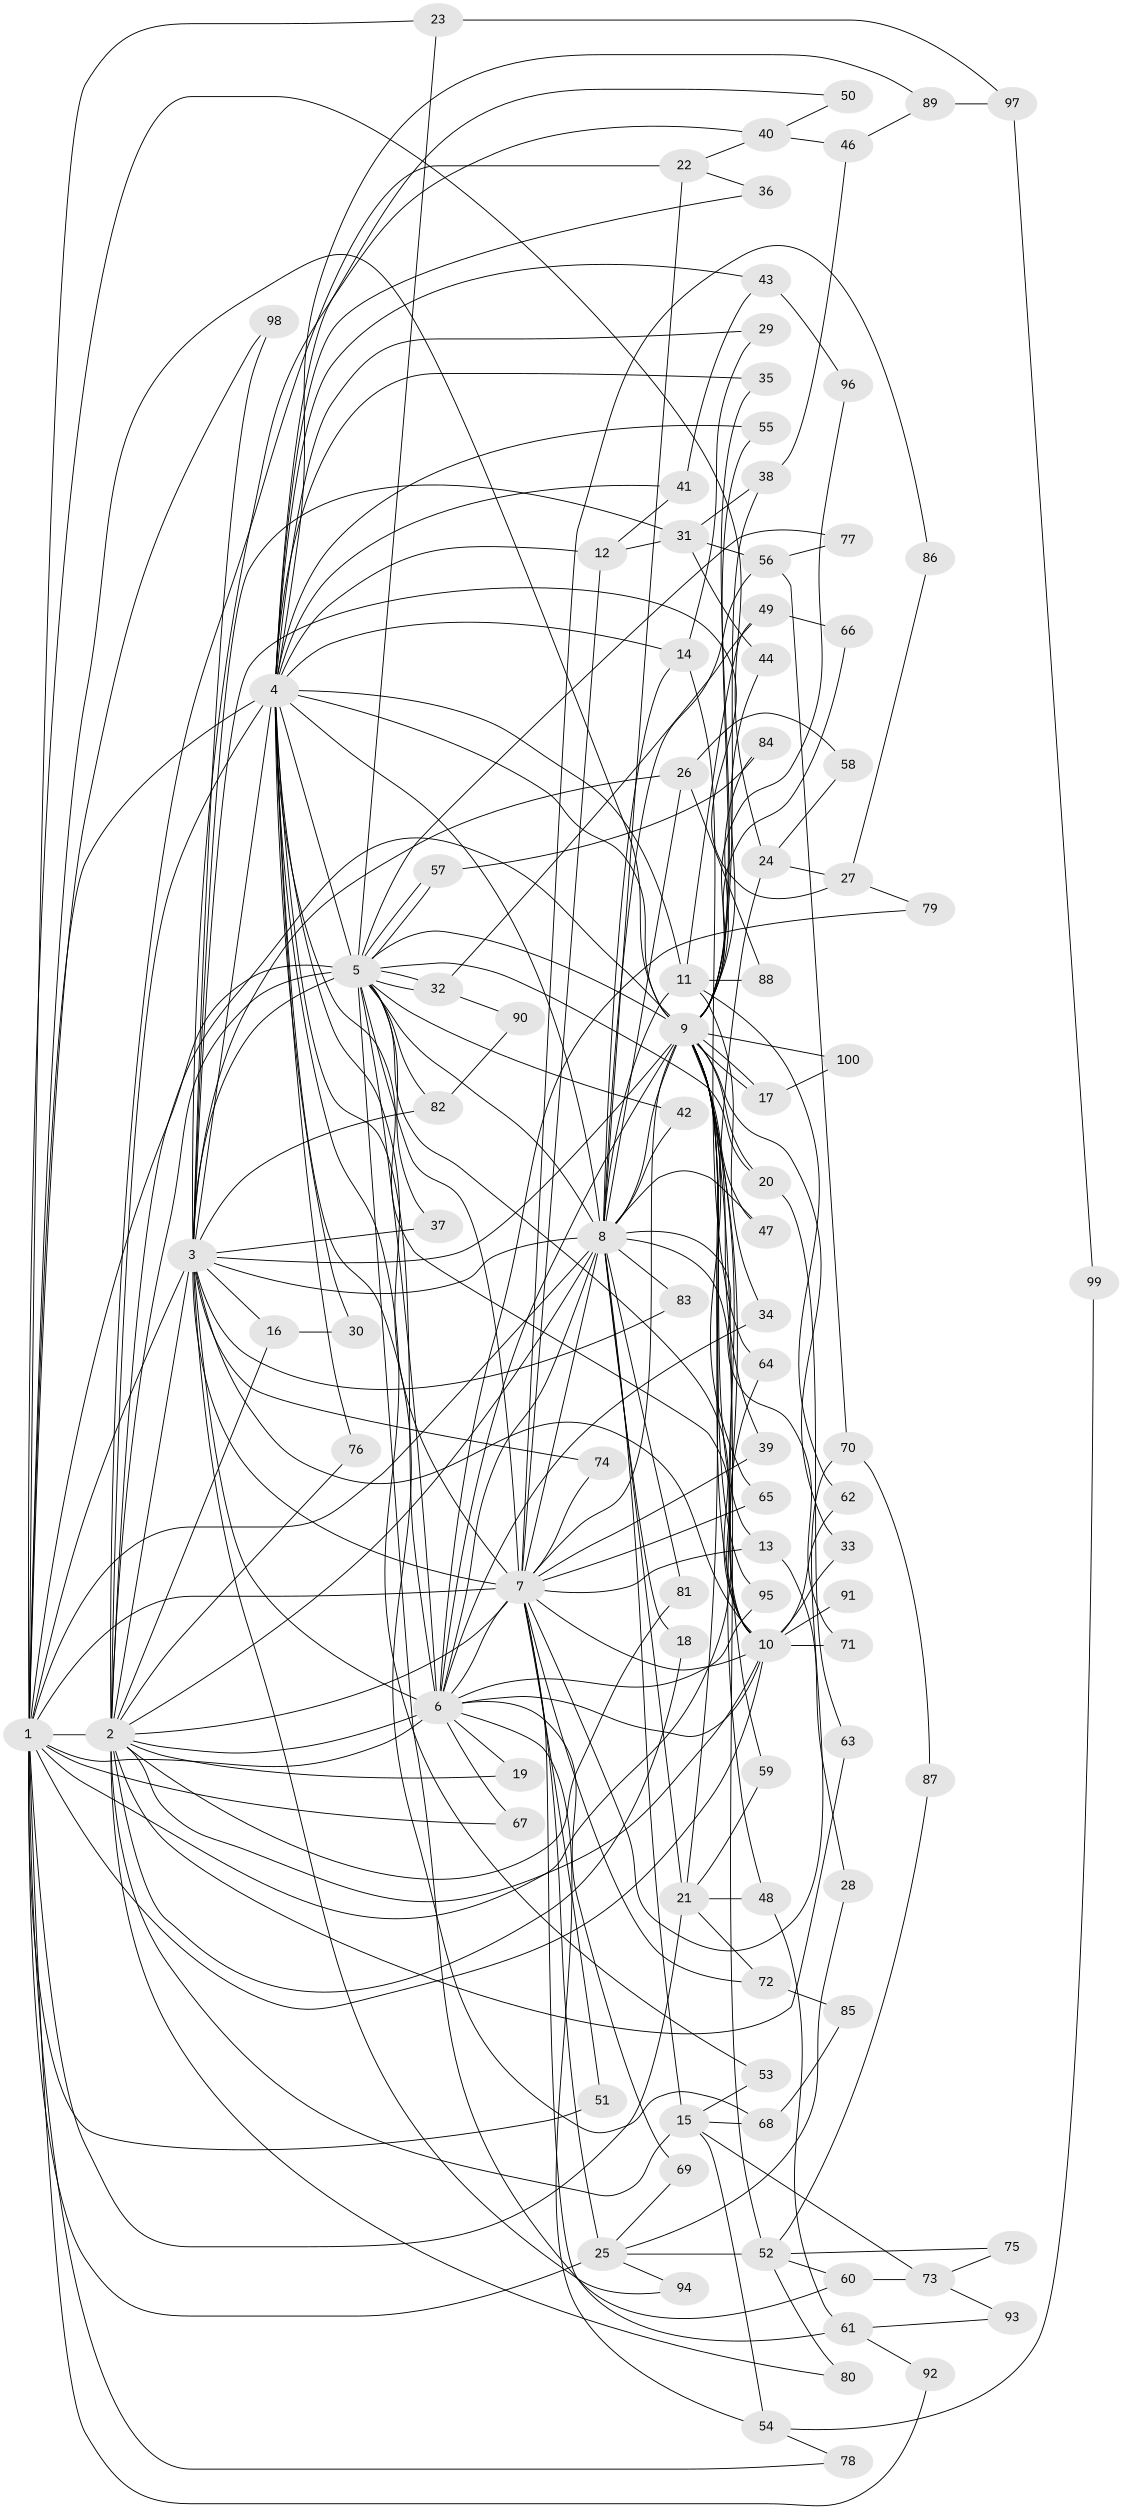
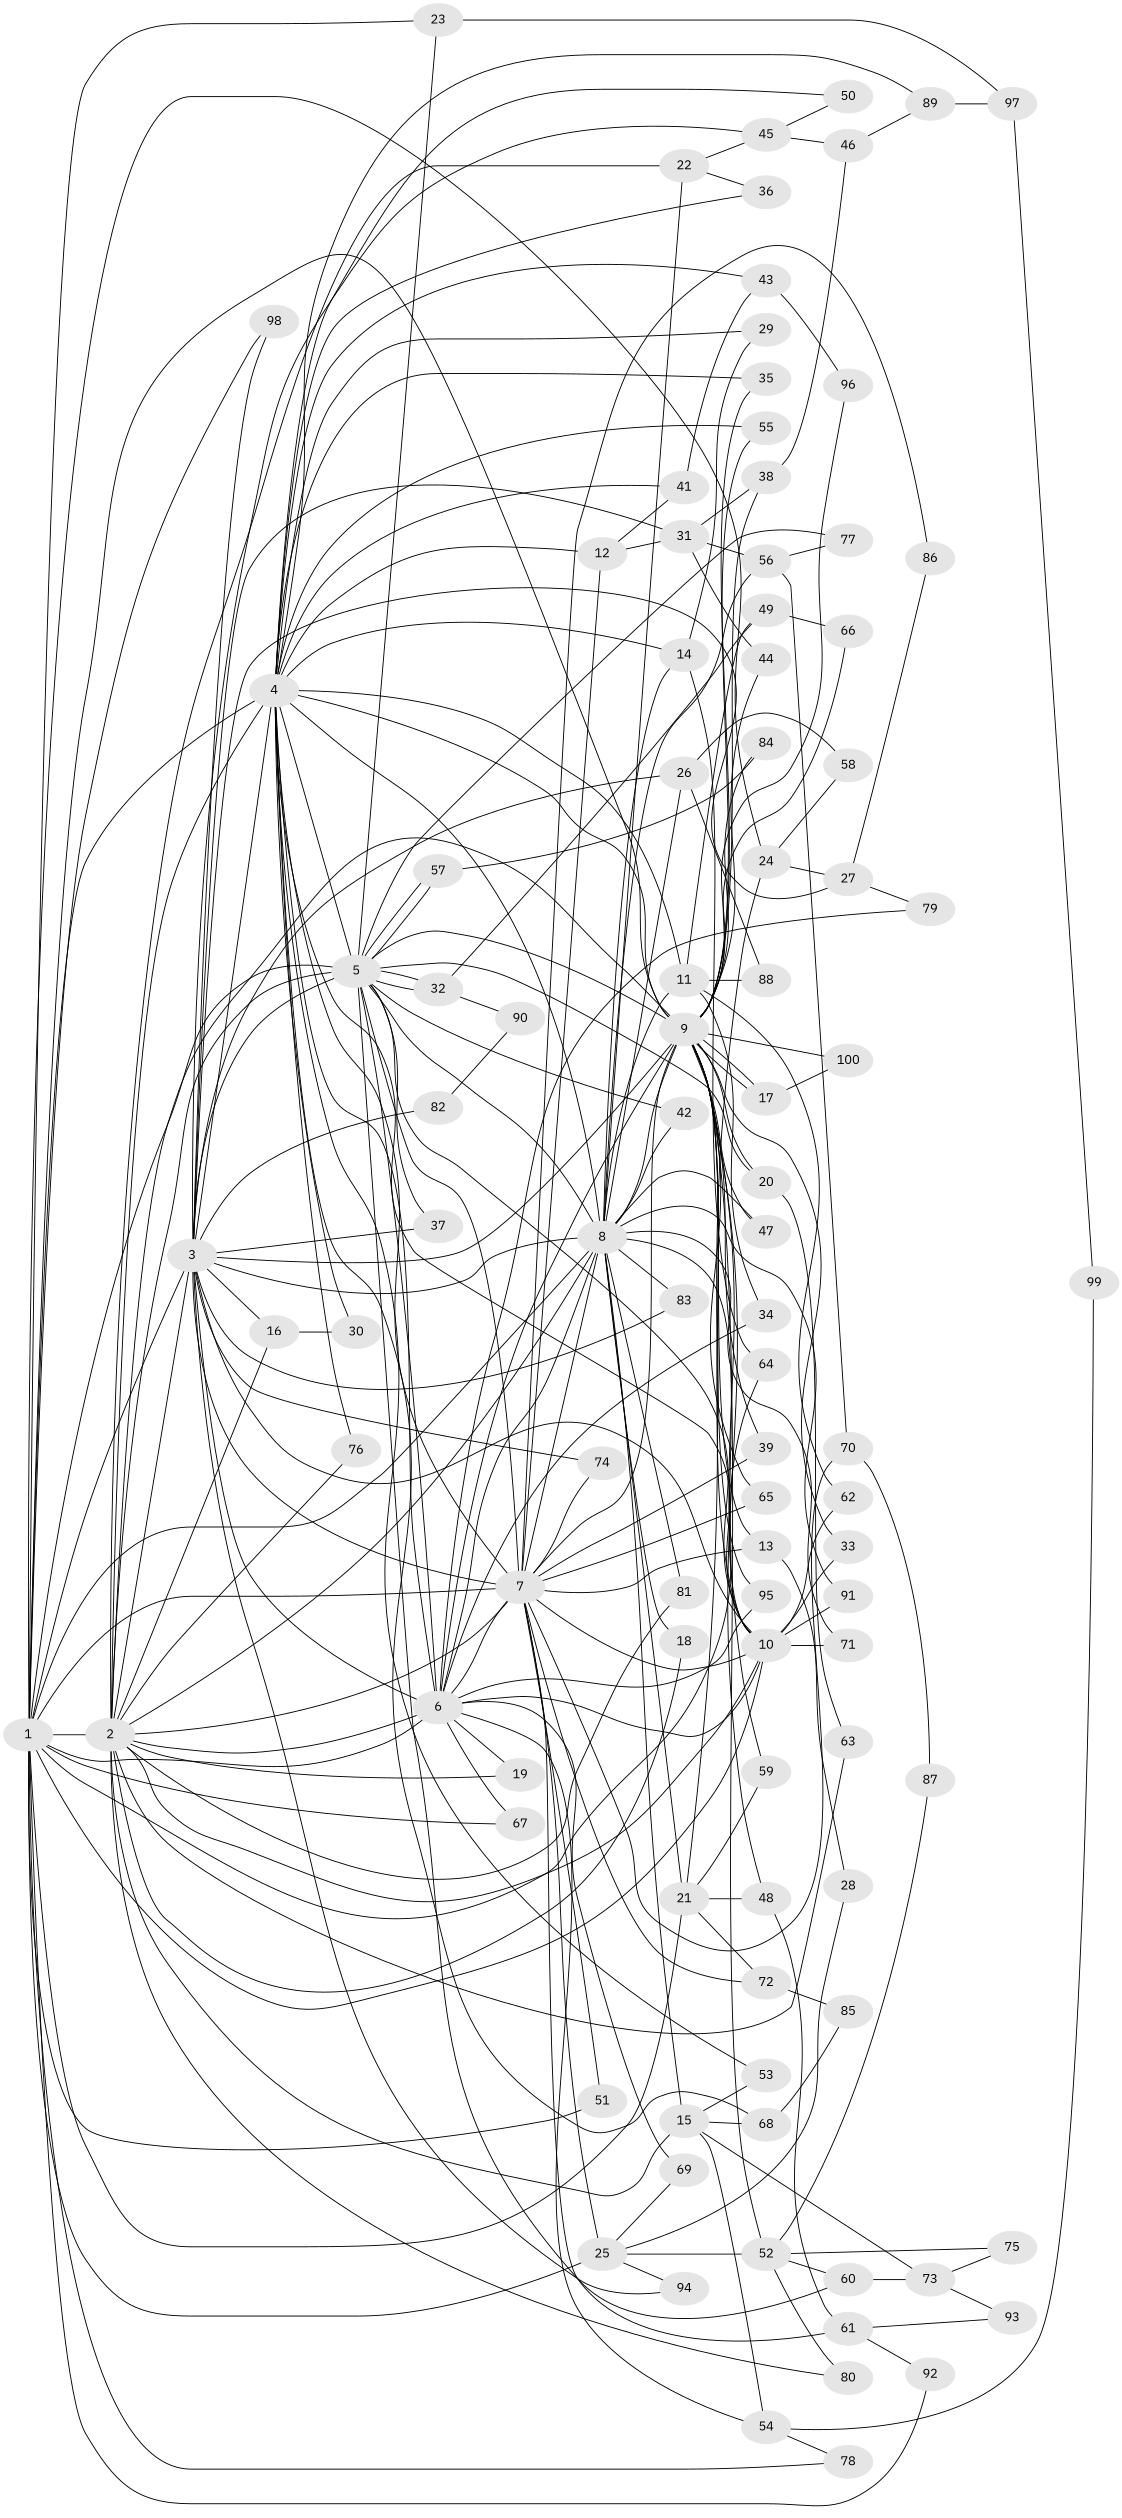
node "40": label "40" -> "45"
edge "5" -- "82": removed
edge "8" -- "91": added
